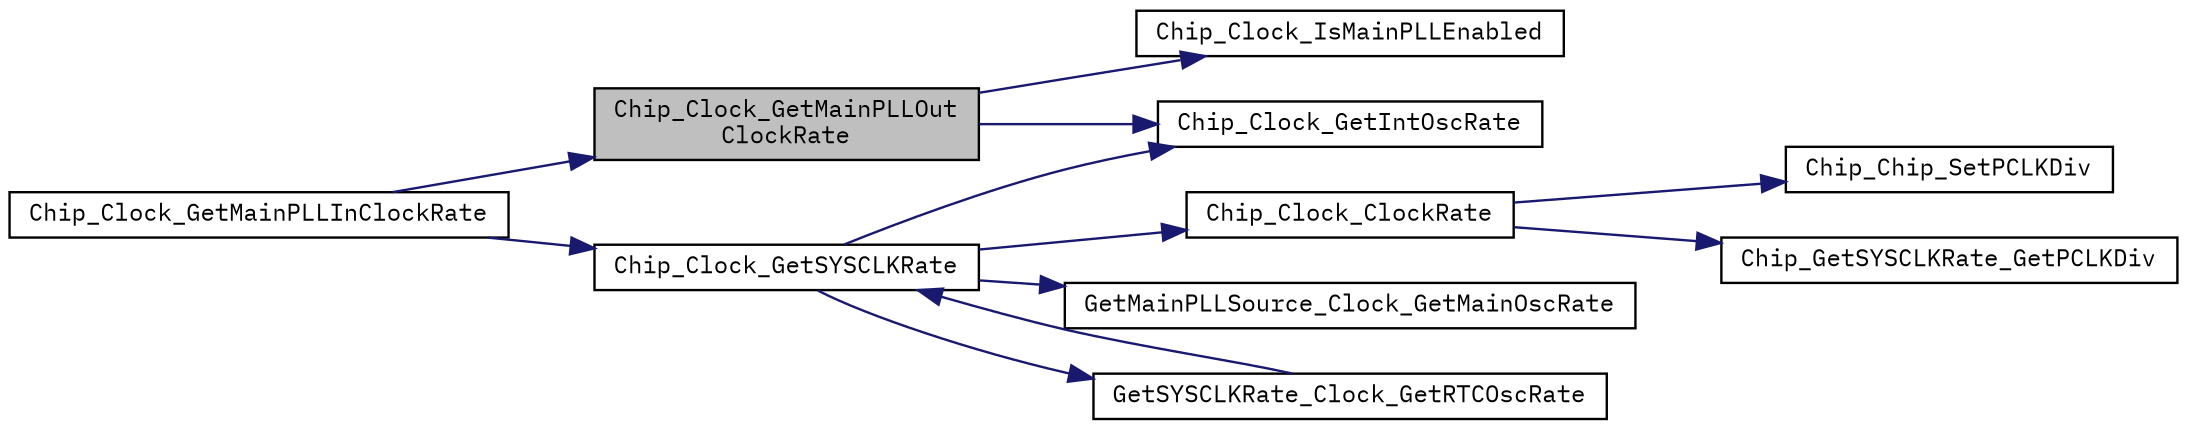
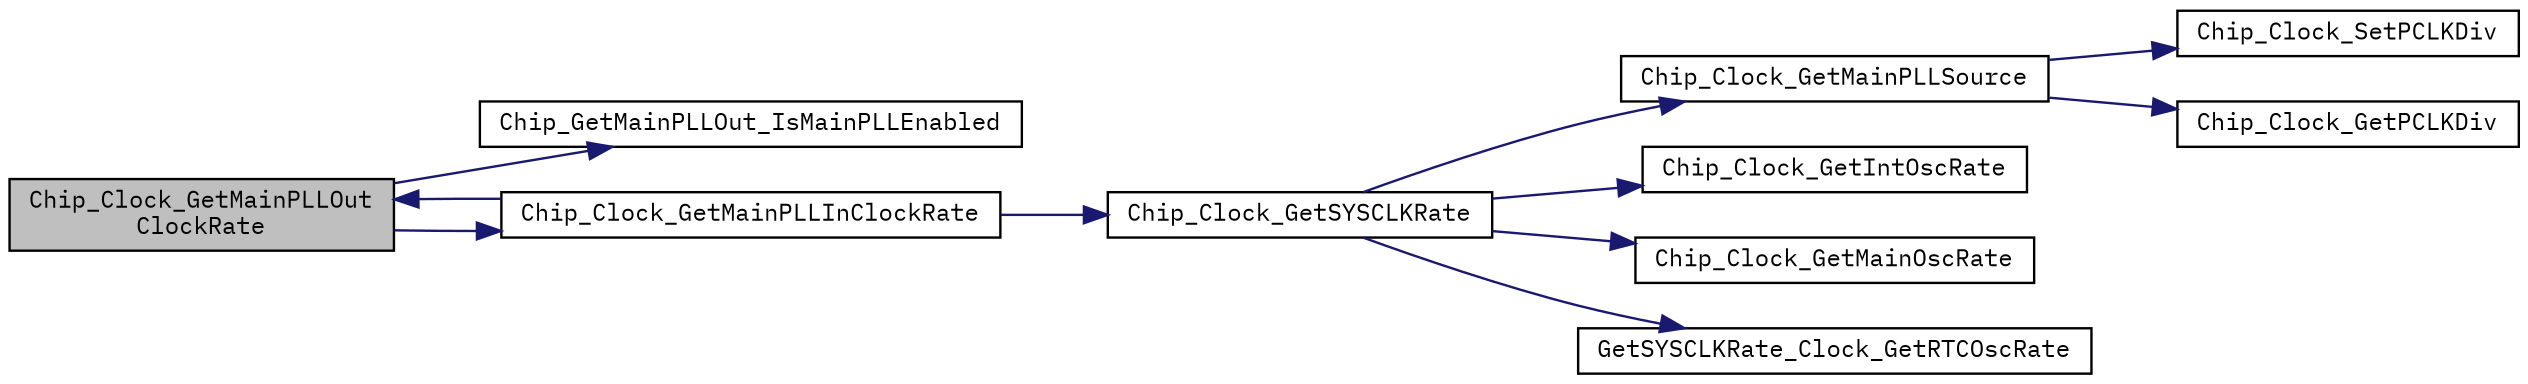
node "Chip_Clock_IsMainPLLEnabled": label "Chip_Clock_IsMainPLLEnabled" -> "Chip_GetMainPLLOut_IsMainPLLEnabled"
edge "Chip_Clock_GetMainPLLOut ClockRate" -> "Chip_Clock_GetIntOscRate": now "Chip_Clock_GetMainPLLOut ClockRate" -> "Chip_Clock_GetMainPLLInClockRate"
node "Chip_Chip_SetPCLKDiv": label "Chip_Chip_SetPCLKDiv" -> "Chip_Clock_SetPCLKDiv"
node "Chip_Clock_ClockRate": label "Chip_Clock_ClockRate" -> "Chip_Clock_GetMainPLLSource"
node "Chip_GetSYSCLKRate_GetPCLKDiv": label "Chip_GetSYSCLKRate_GetPCLKDiv" -> "Chip_Clock_GetPCLKDiv"
node "GetMainPLLSource_Clock_GetMainOscRate": label "GetMainPLLSource_Clock_GetMainOscRate" -> "Chip_Clock_GetMainOscRate"
edge "GetSYSCLKRate_Clock_GetRTCOscRate" -> "Chip_Clock_GetSYSCLKRate": removed
